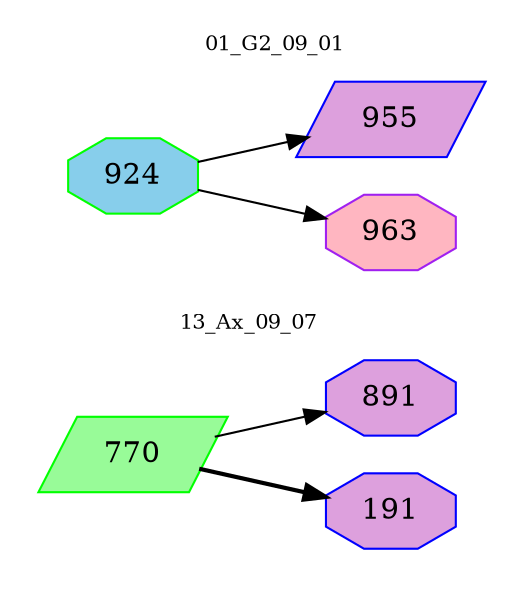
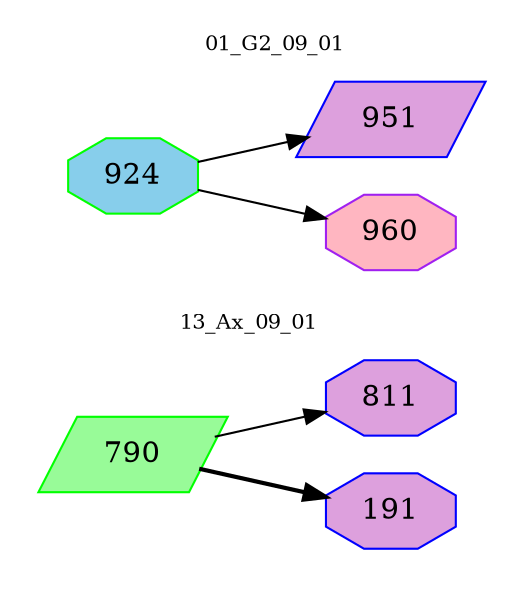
node "955": label "955" -> "951"
node "963": label "963" -> "960"
cluster "13_Ax_09_07": label "13_Ax_09_07" -> "13_Ax_09_01"
node "891": label "891" -> "811"
node "770": label "770" -> "790"
